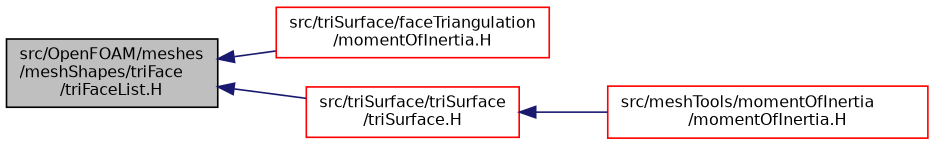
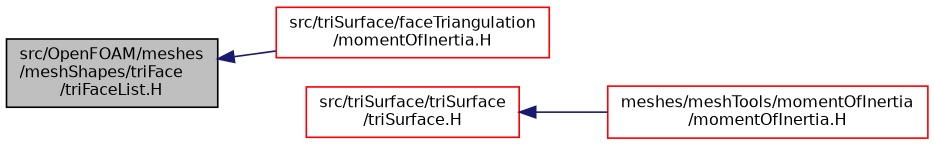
edge "src/triSurface/triSurface /triSurface.H" -> "src/OpenFOAM/meshes /meshShapes/triFace /triFaceList.H": removed
node "src/meshTools/momentOfInertia /momentOfInertia.H": label "src/meshTools/momentOfInertia /momentOfInertia.H" -> "meshes/meshTools/momentOfInertia /momentOfInertia.H"
